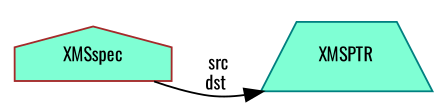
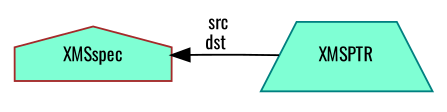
edge "XMSspec" -> "XMSPTR": reversed
